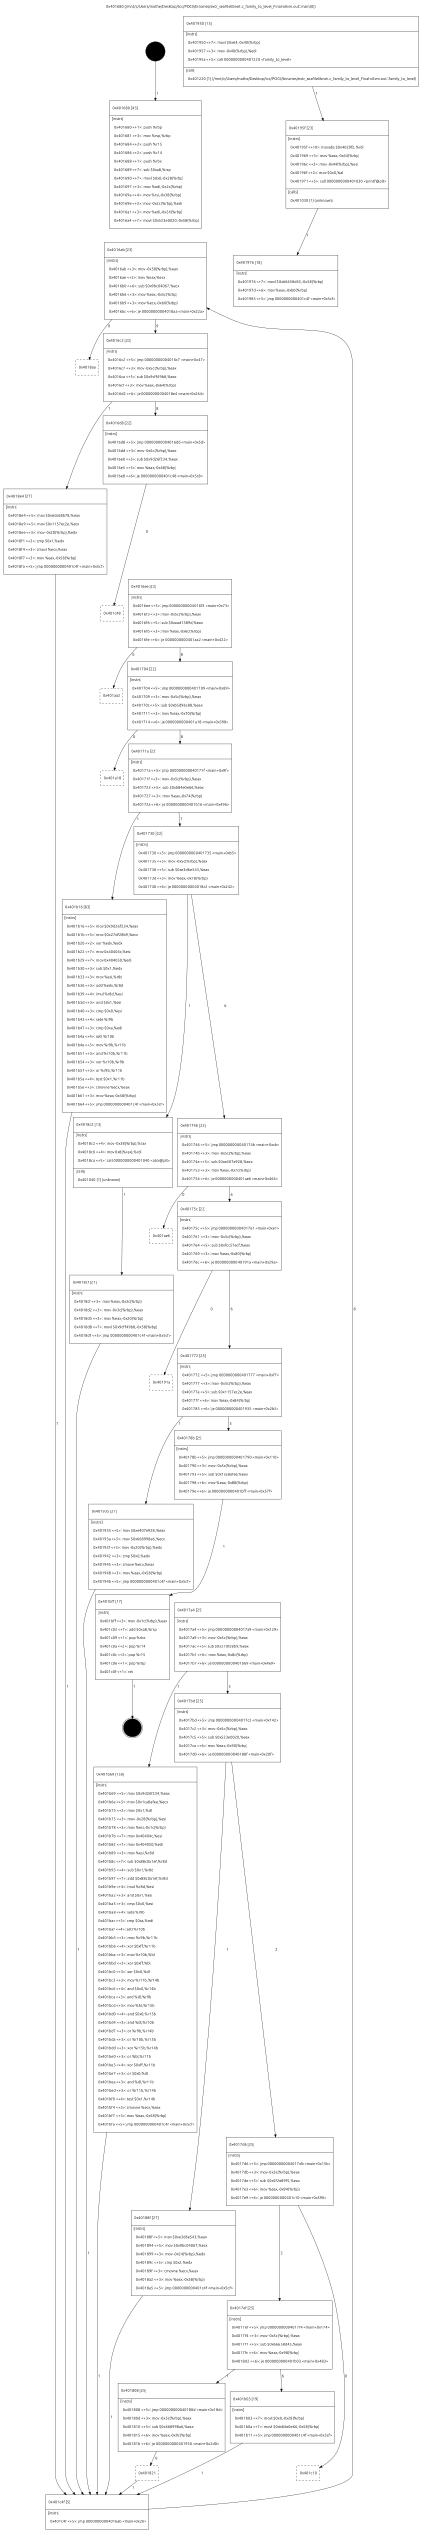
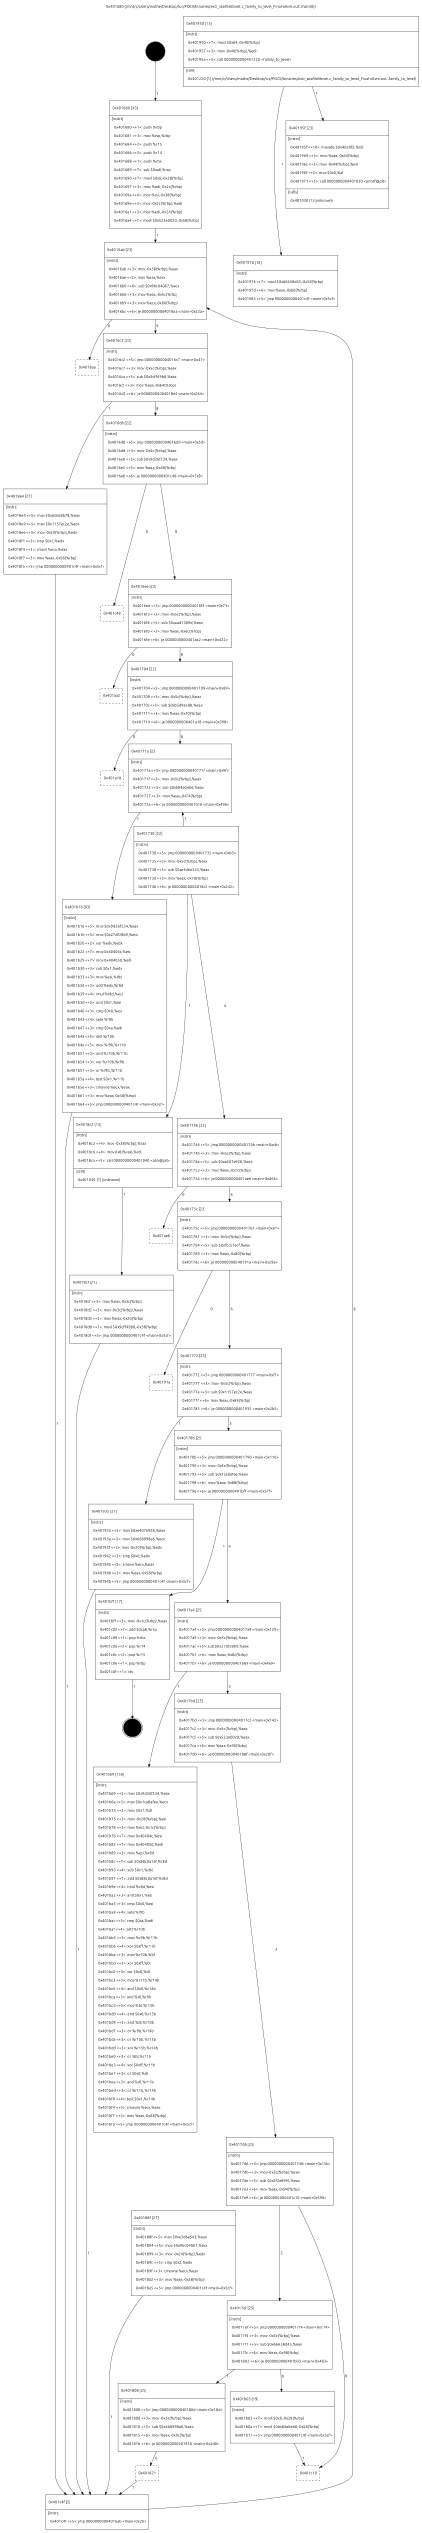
edge "0x40195f [23]" -> "0x401976 [18]": now "0x401950 [15]" -> "0x401976 [18]"
edge "0x401680 [43]" -> "0x4016ab [23]": added, label "1"
edge "0x4016d8 [22]" -> "0x4016ee [22]": added, label "8"
edge "0x40171a [22]" -> "0x401730 [22]": reversed
edge "0x40178b [25]" -> "0x4017a4 [25]": added, label "4"
edge "0x4017bd [25]" -> "0x40188f [27]": removed, label "1"
edge "0x401b69 [150]" -> "0x401c4f [5]": removed, label "1"
edge "0x401b03 [19]" -> "0x401c4f [5]": now "0x401b03 [19]" -> "0x401c10"
